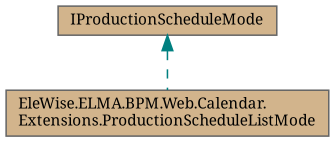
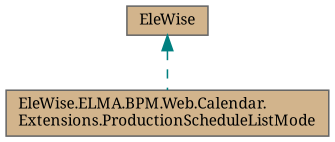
node "IProductionScheduleMode": label "IProductionScheduleMode" -> "EleWise"
